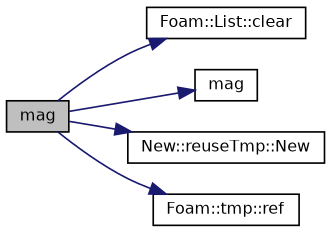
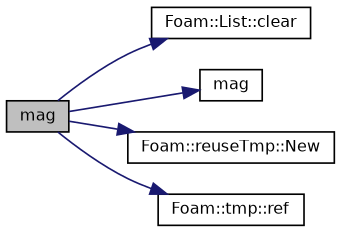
node "New::reuseTmp::New": label "New::reuseTmp::New" -> "Foam::reuseTmp::New"
